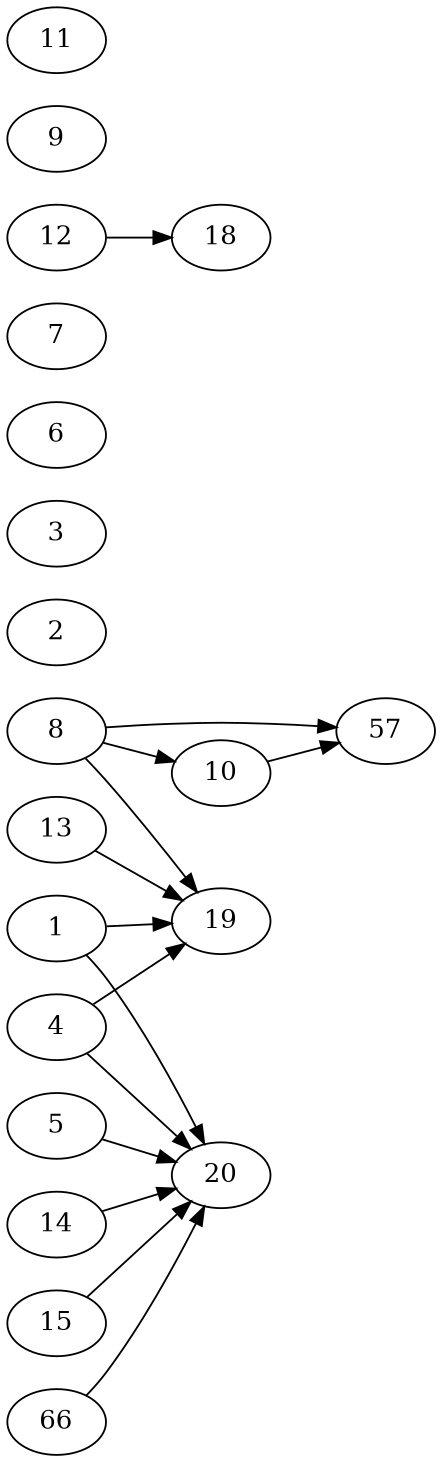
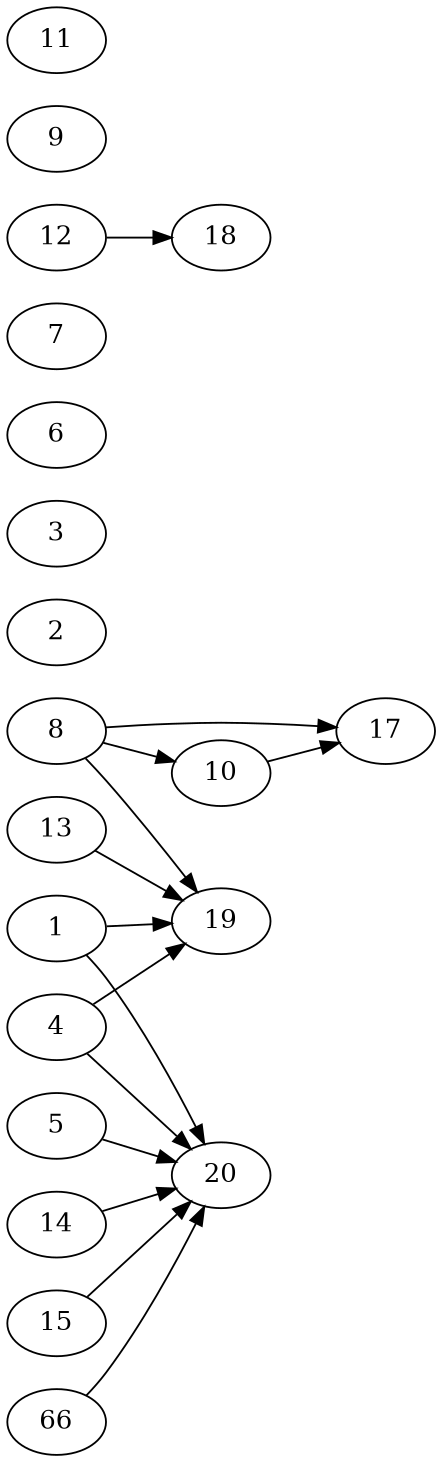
node "57": label "57" -> "17"
